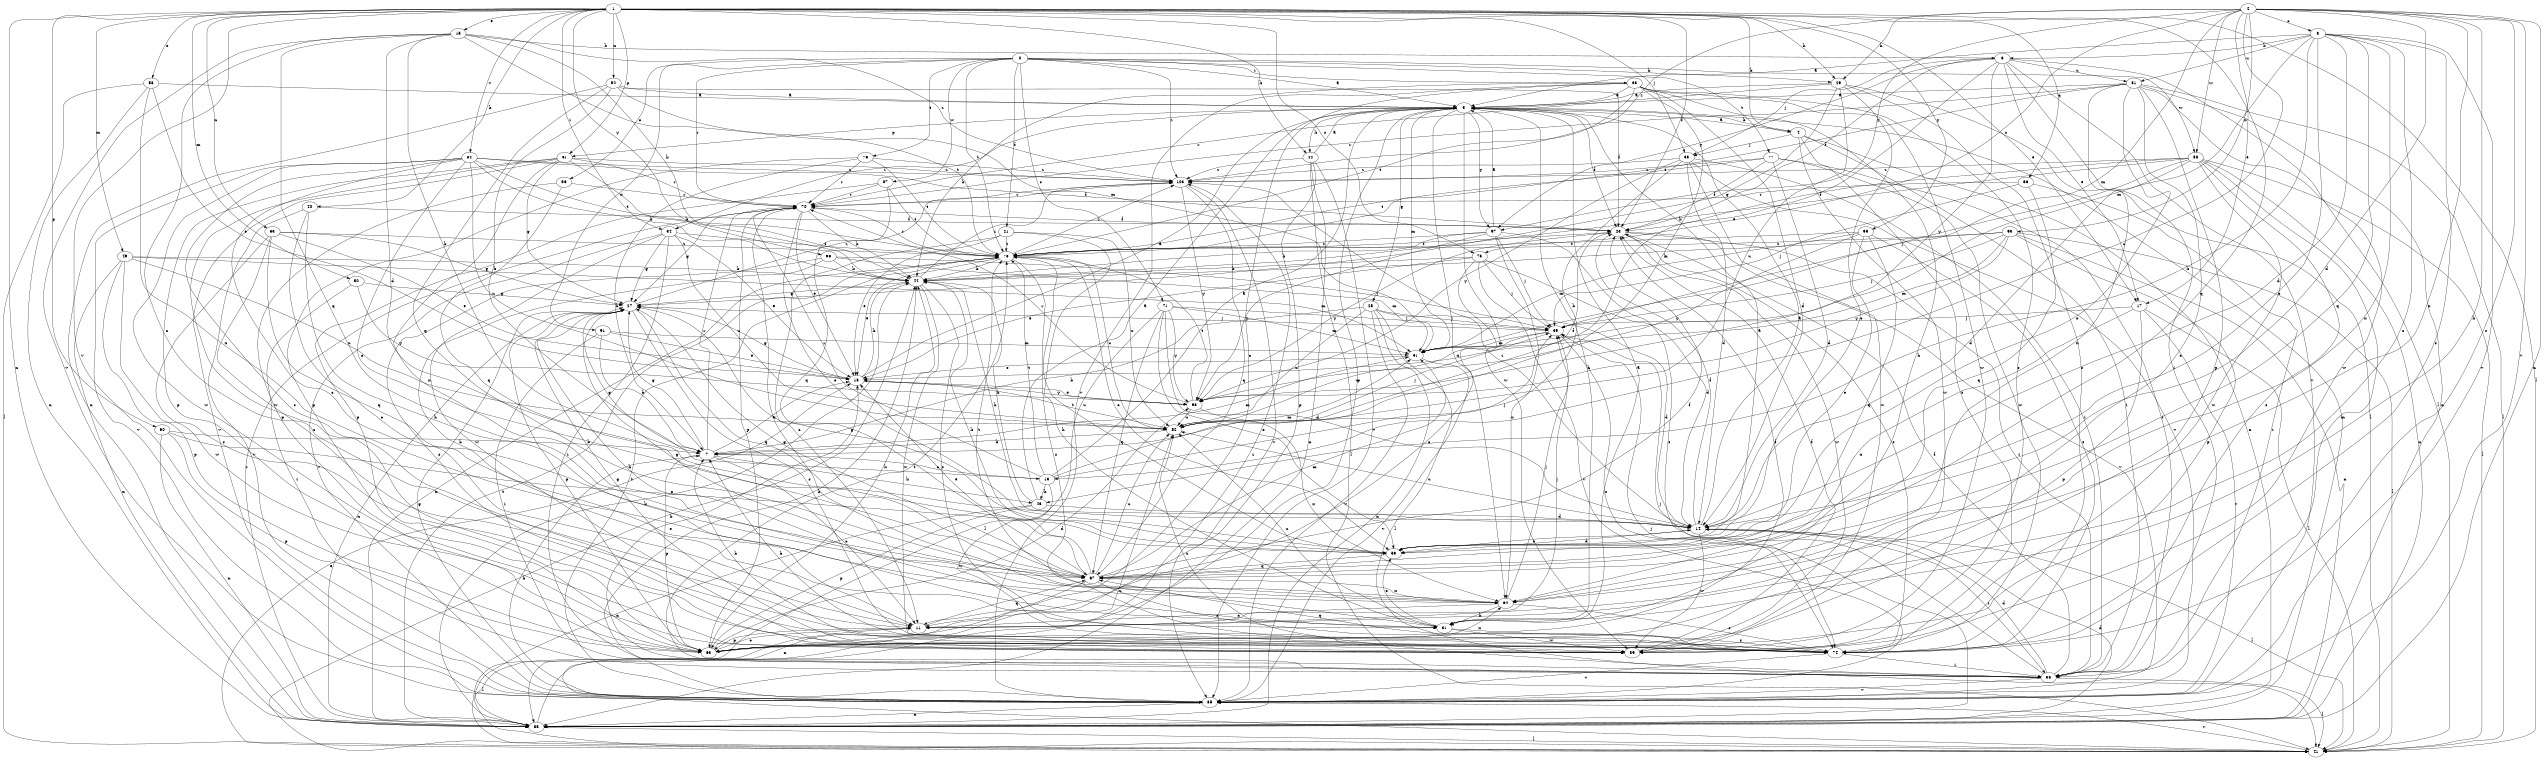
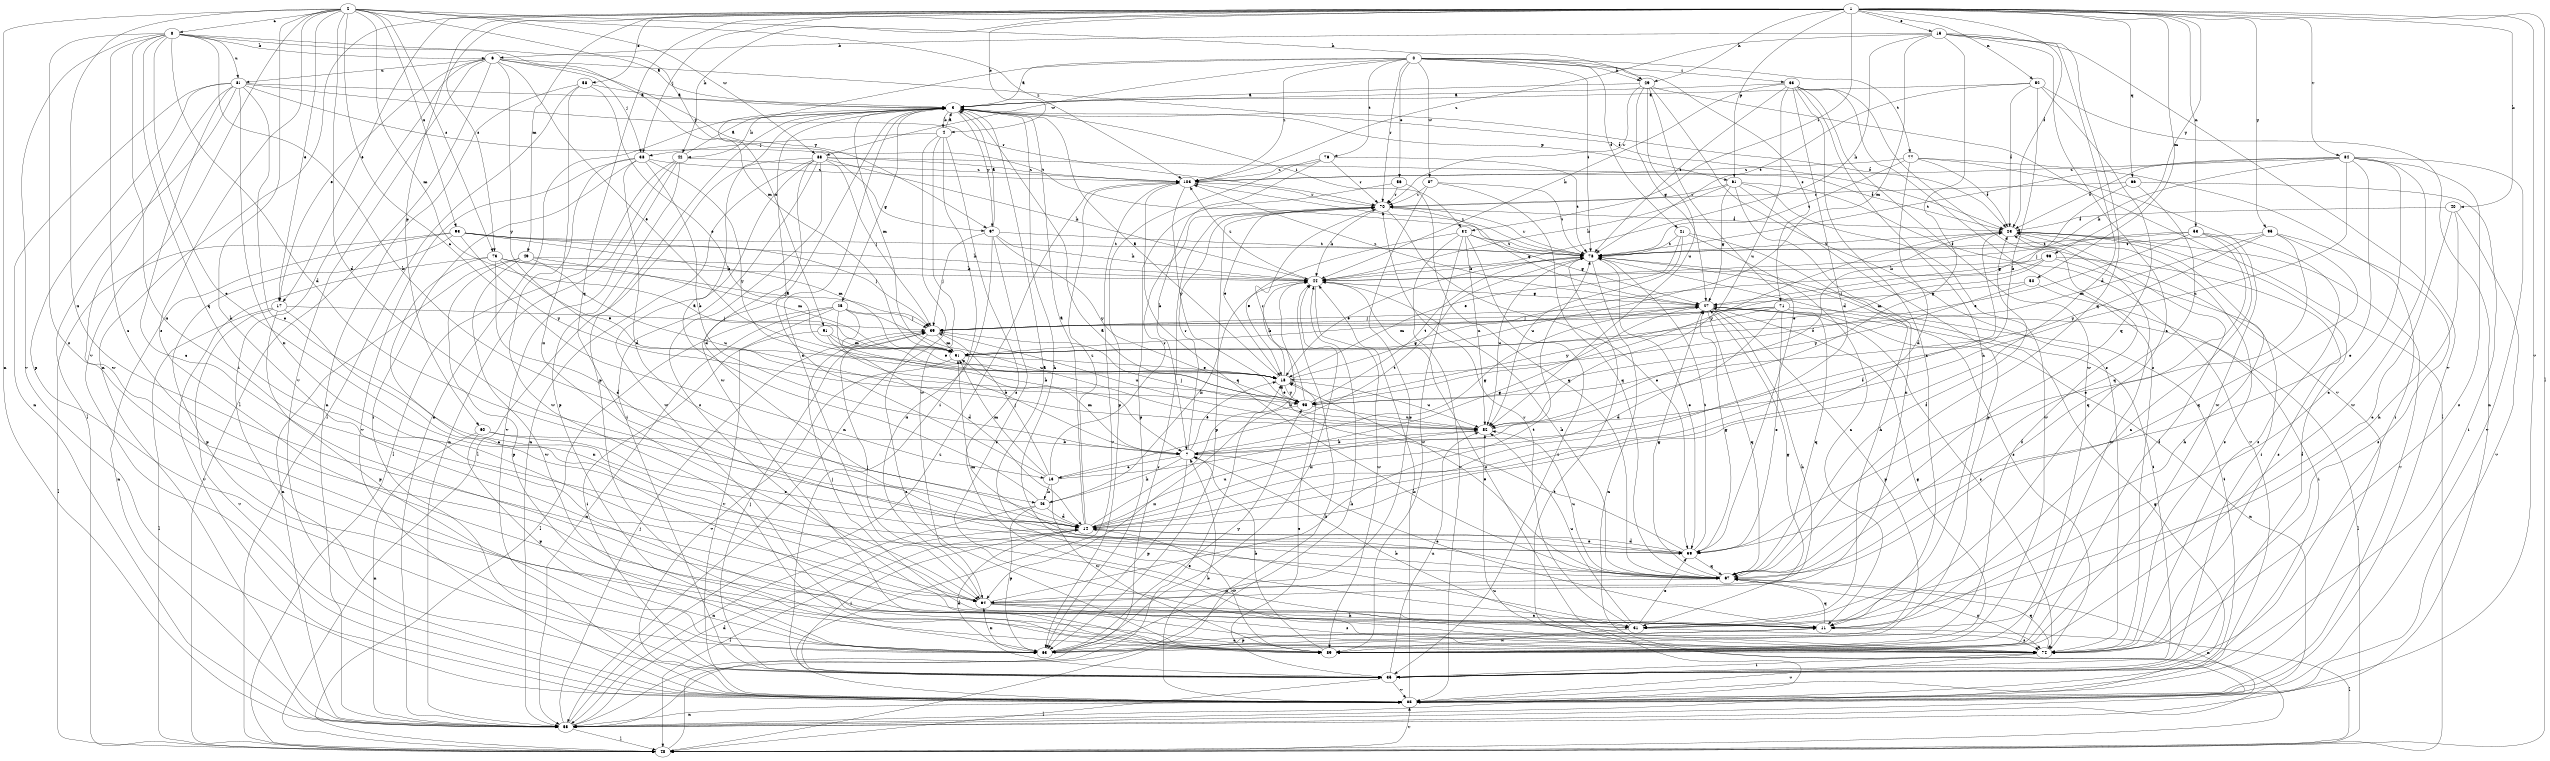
edge "61" -> "103": removed, label "z"
edge "15" -> "7": label "b" -> "f"
edge "63" -> "98": label "d" -> "y"
node "41": label "41" -> "48"
